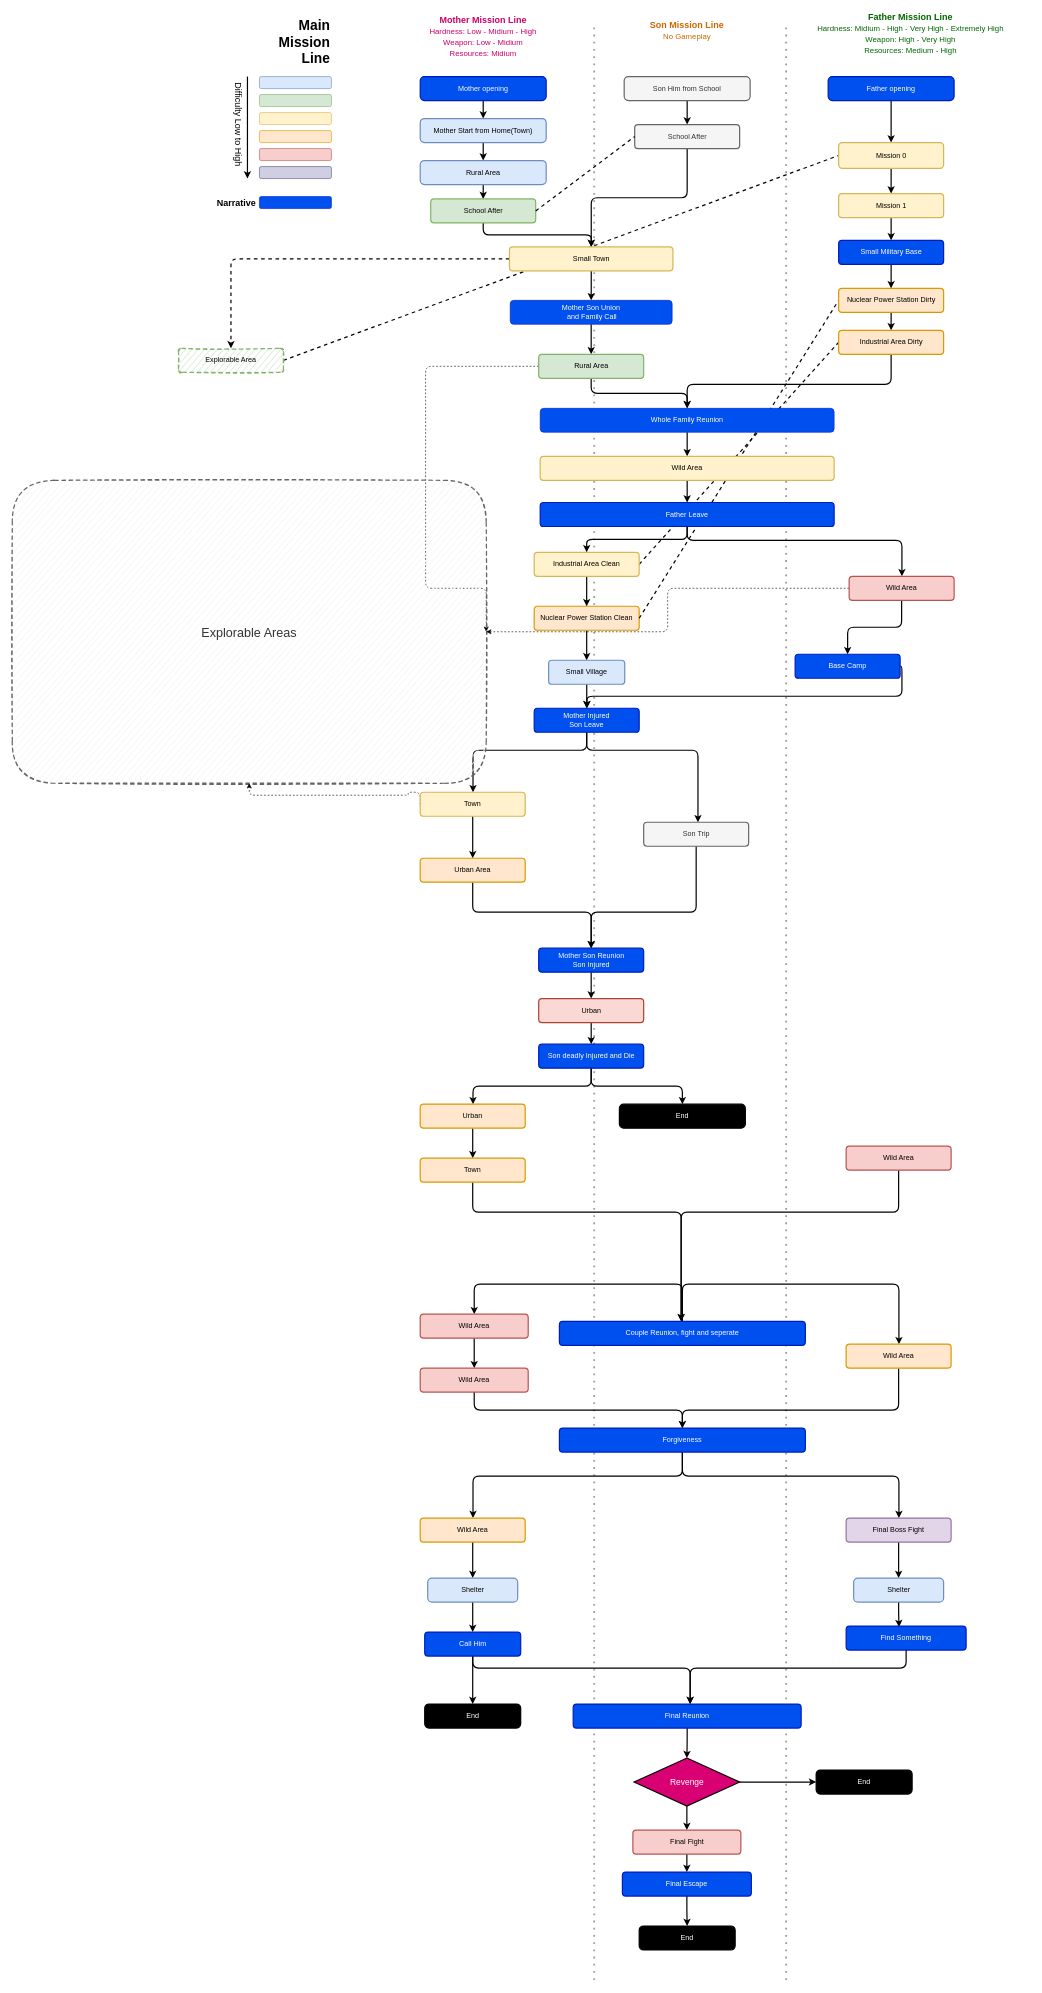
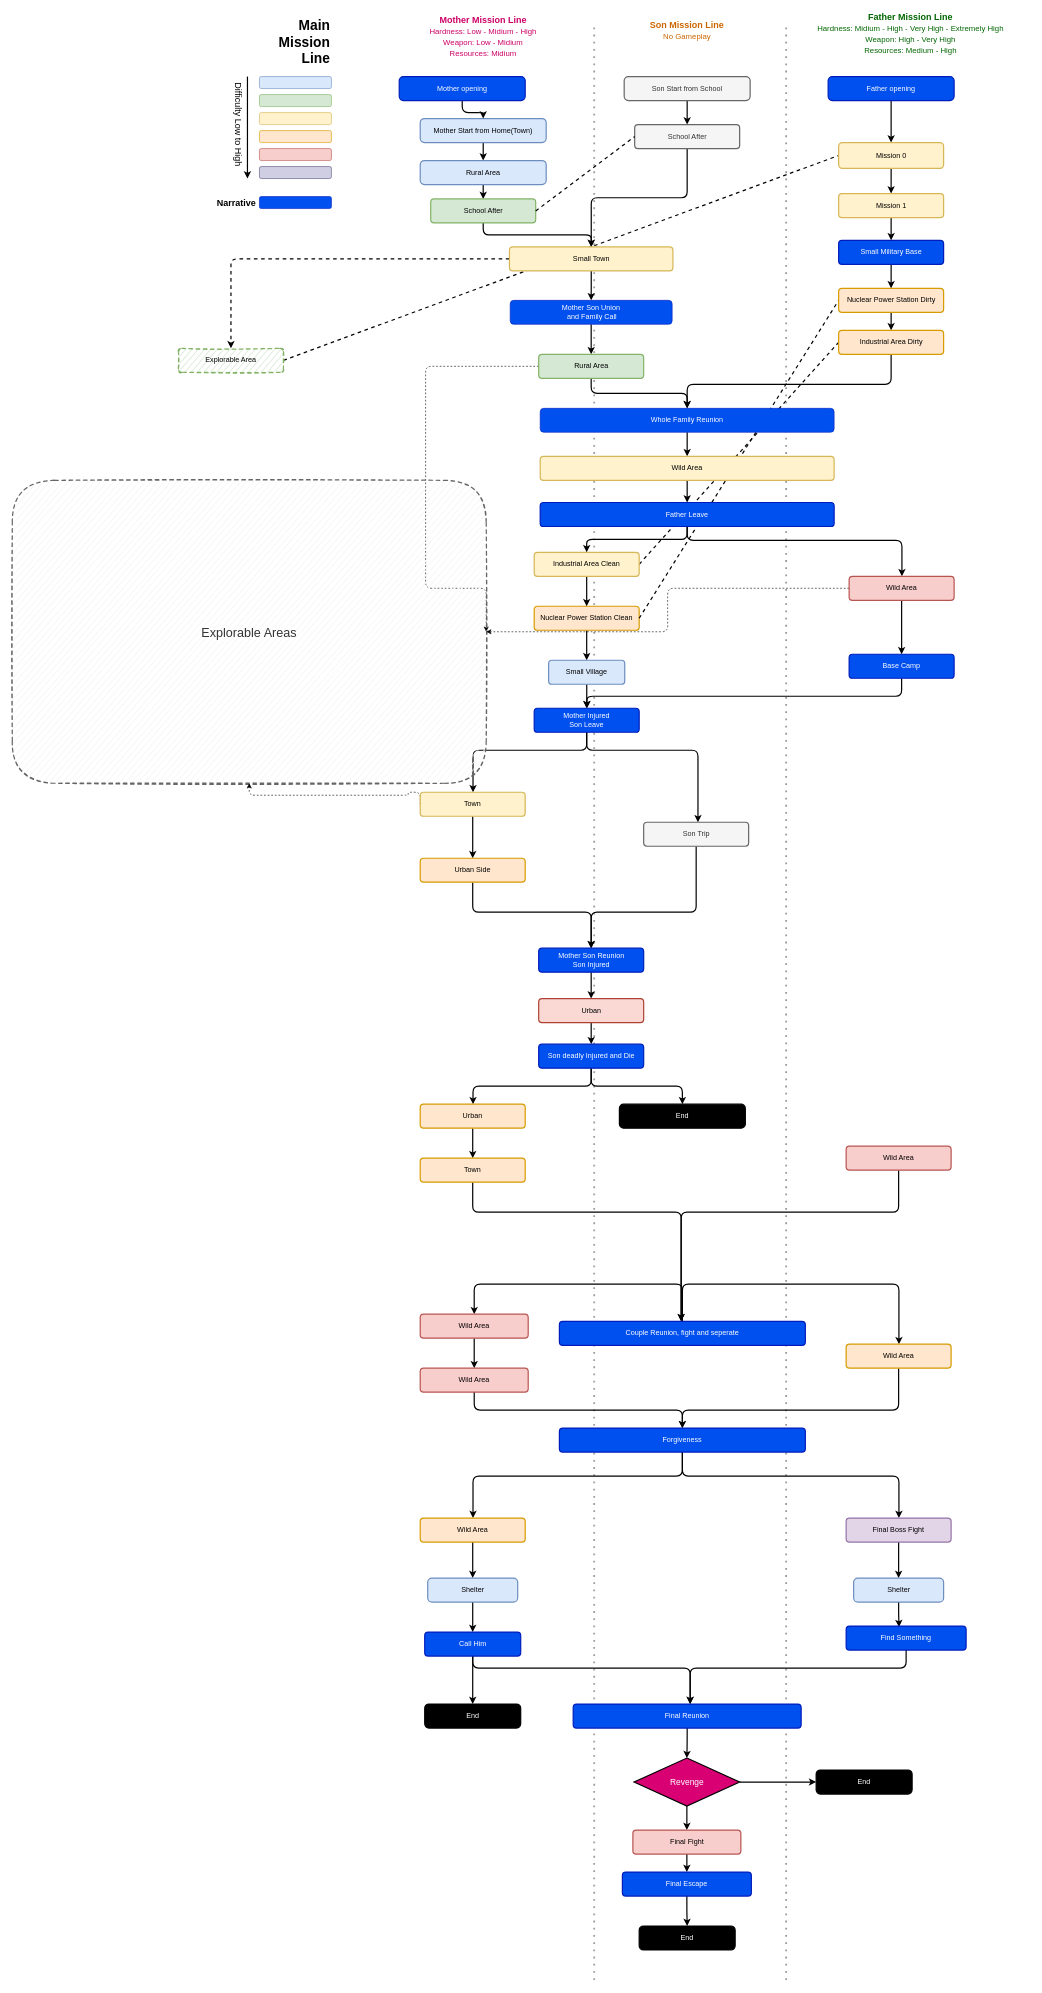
node "Mother opening": moved (483, 89) -> (462, 89)
node "Son Him from School": label "Son Him from School" -> "Son Start from School"
node "Base Camp": moved (848, 666) -> (902, 666)
node "Urban Area": label "Urban Area" -> "Urban Side"
